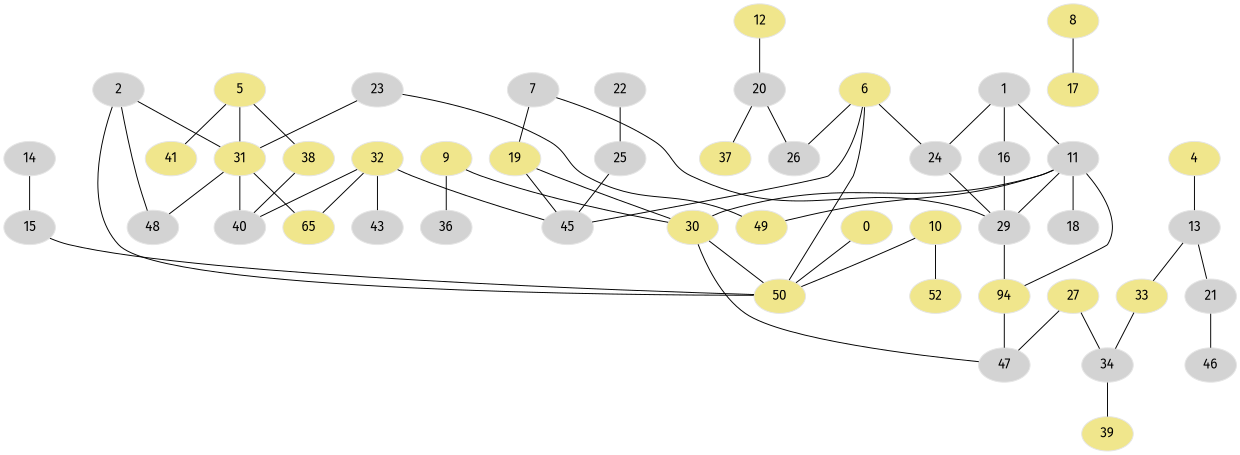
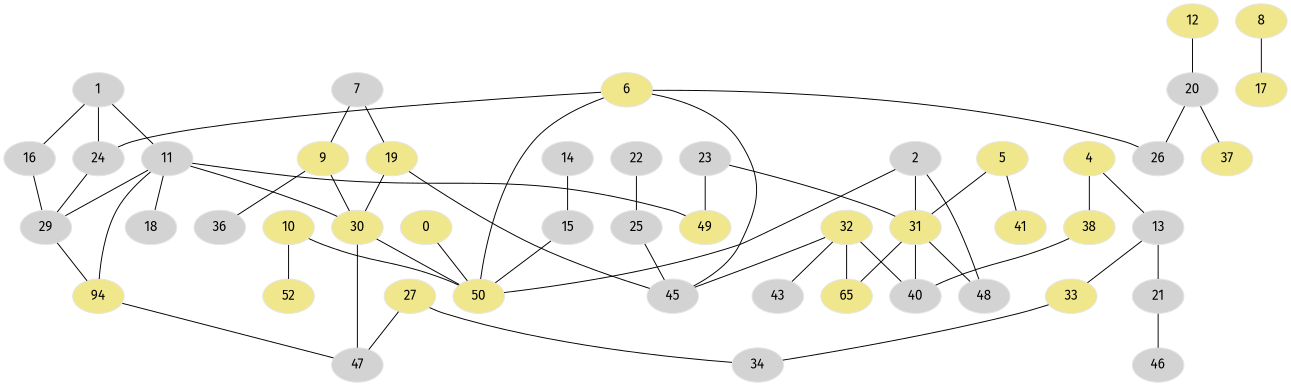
edge "5" -- "38": now "4" -- "38"
edge "7" -- "29": now "7" -- "9"
node "39": removed
